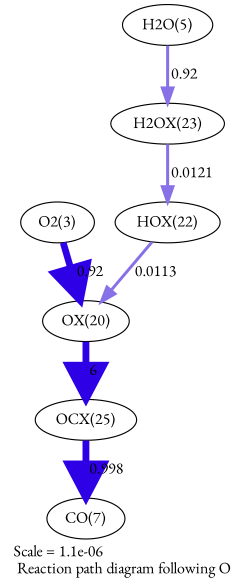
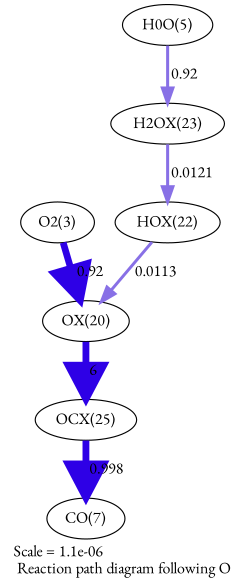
node "H2O(5)": label "H2O(5)" -> "H0O(5)"
